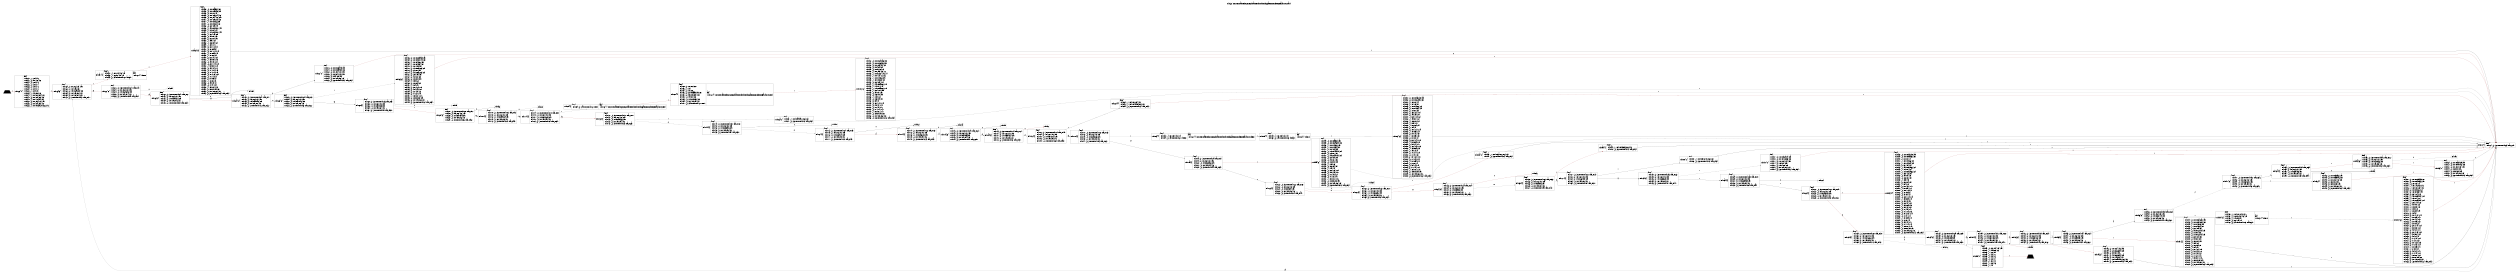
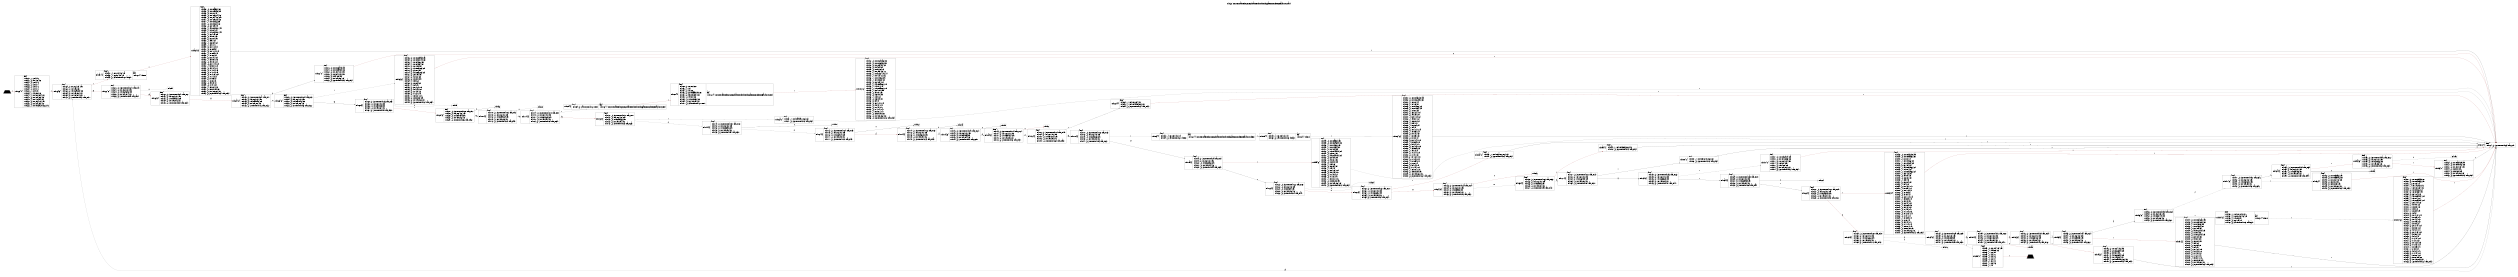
node "0x401eed": removed
